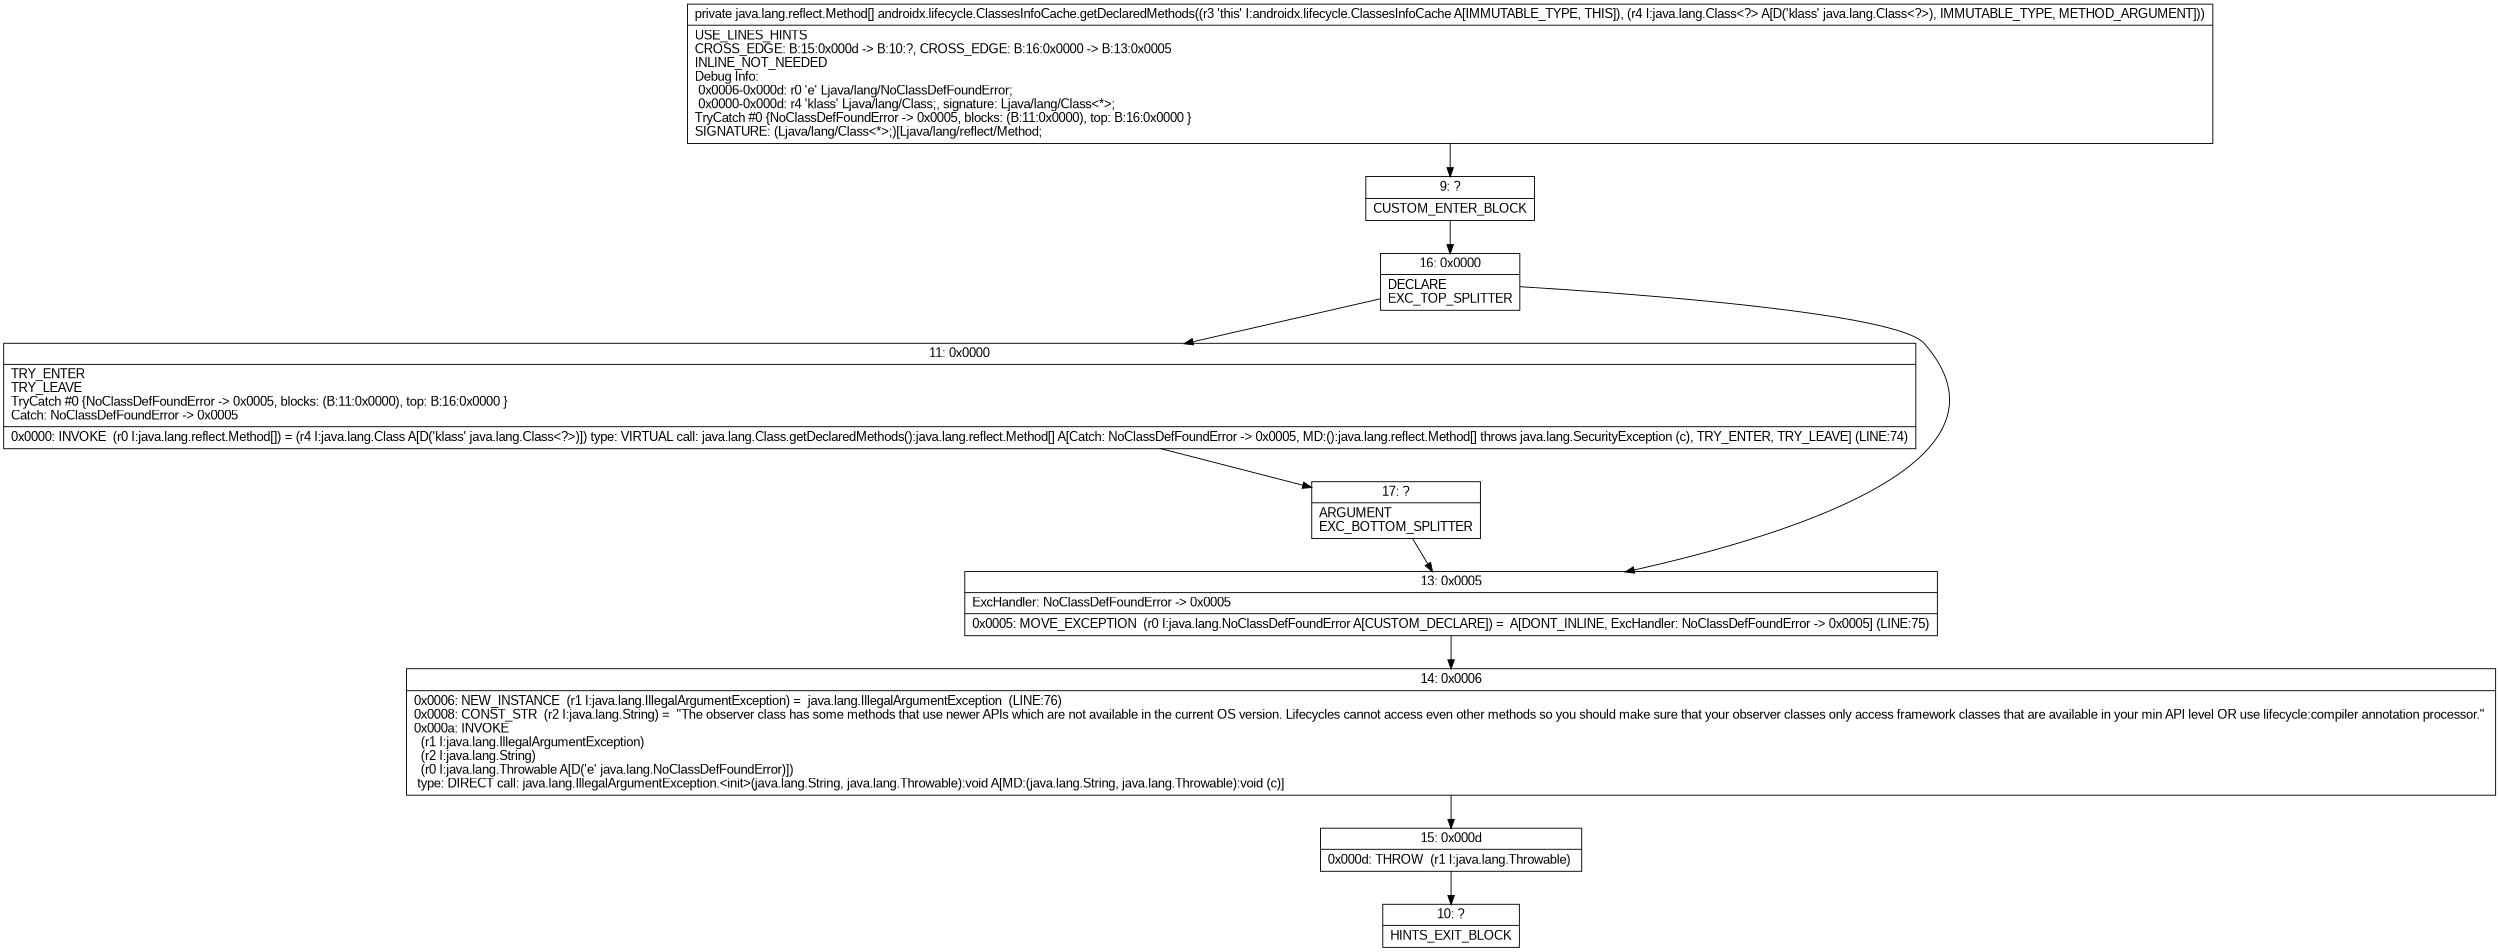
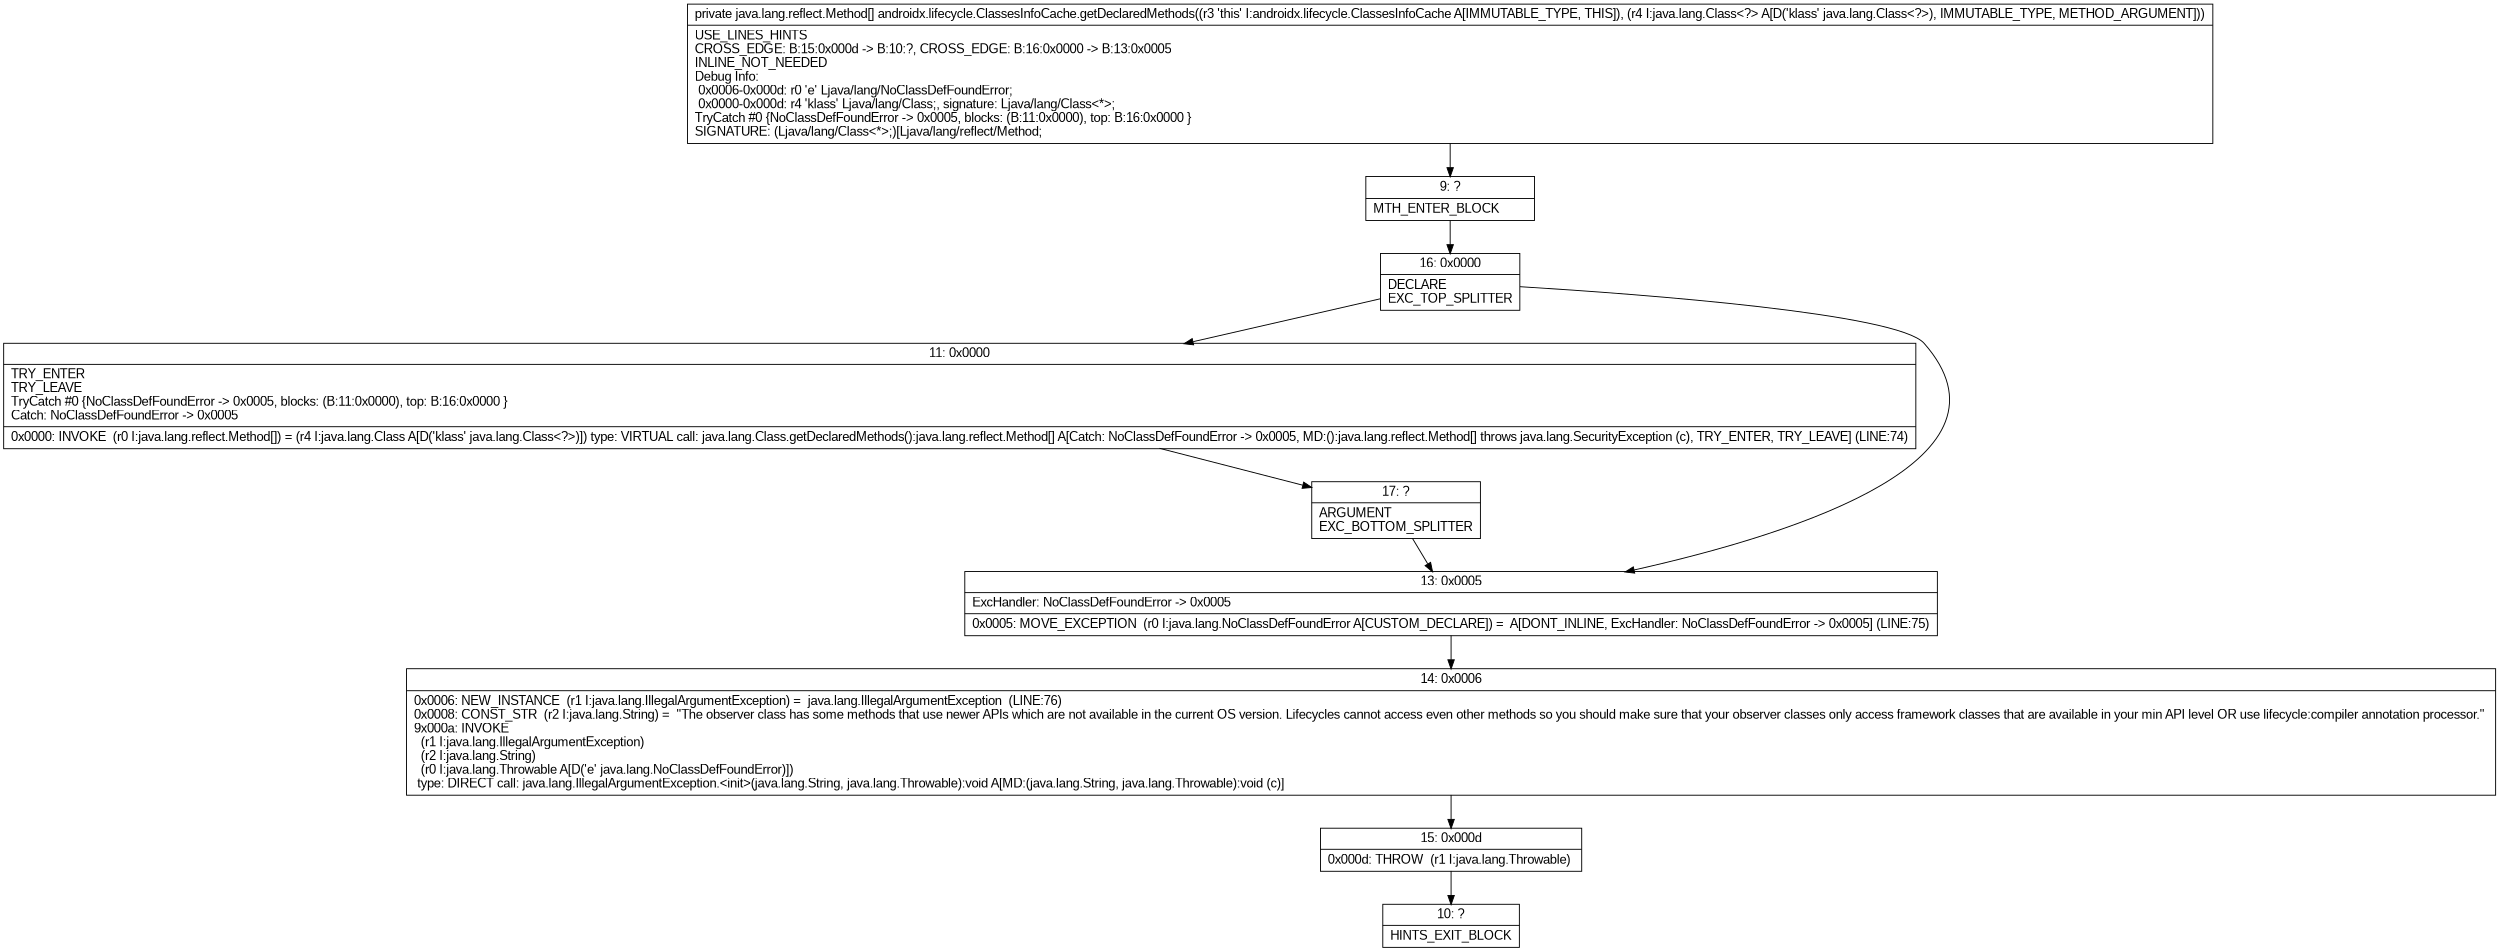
node "9: ?": text "CUSTOM_ENTER_BLOCK" -> "MTH_ENTER_BLOCK"
node "14: 0x0006": text "0x000a: INVOKE" -> "9x000a: INVOKE"
